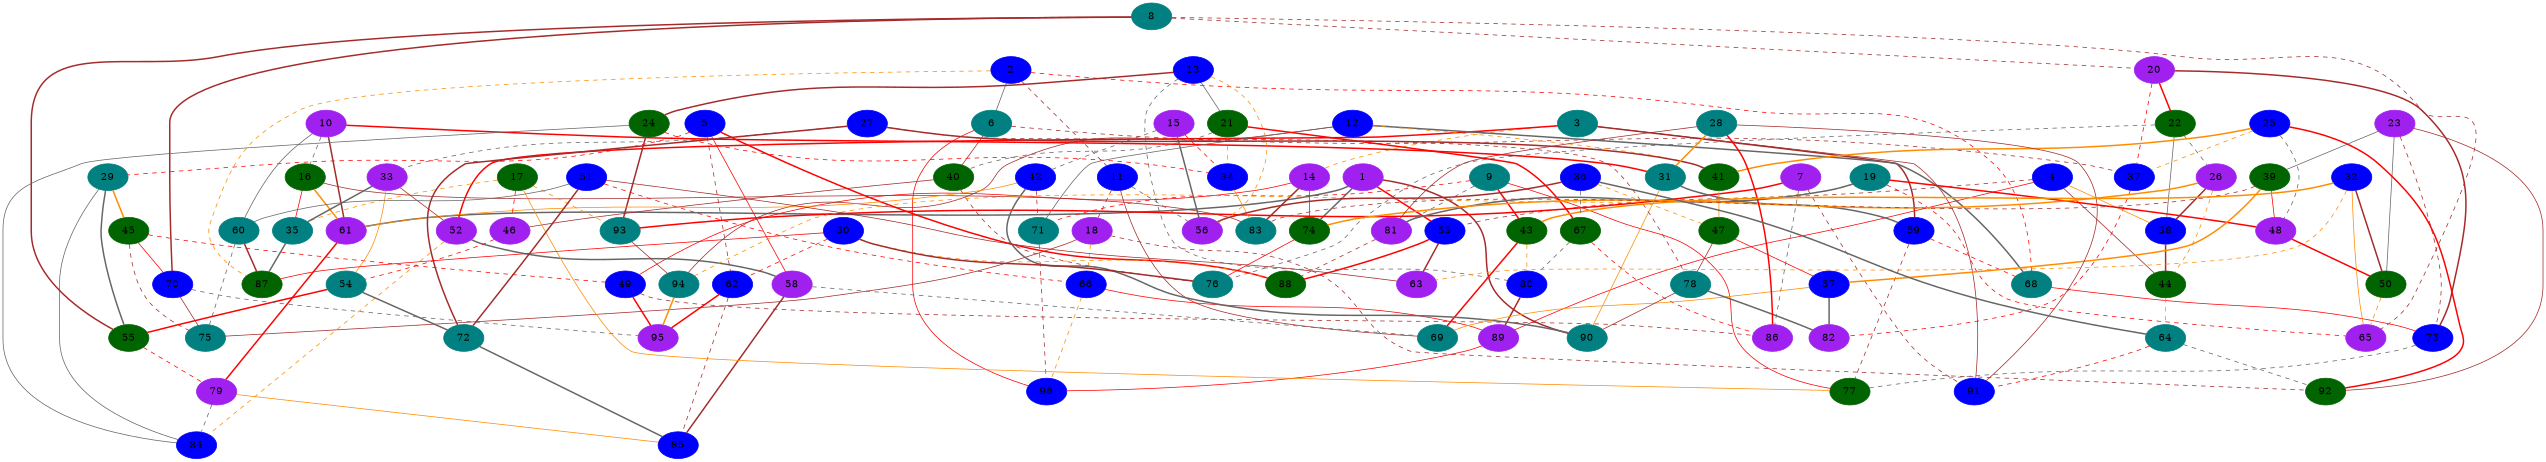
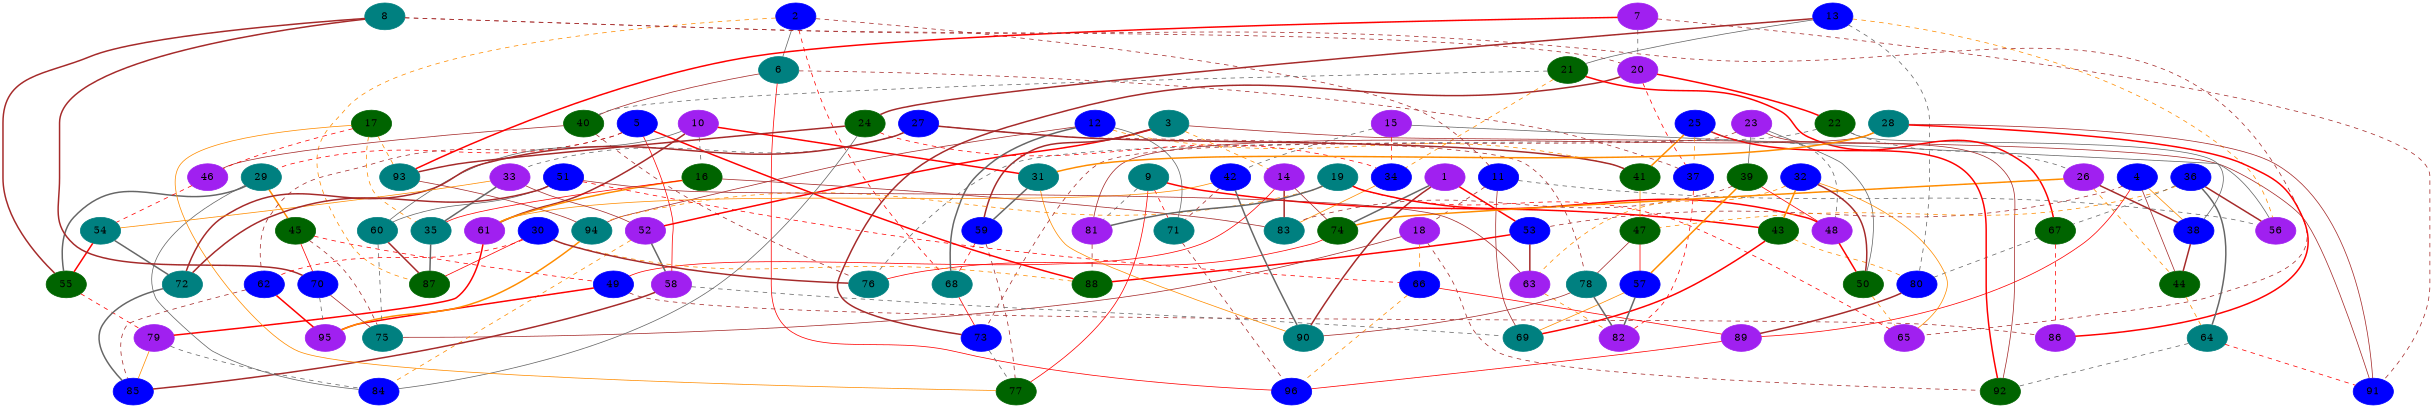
edge "15" -- "56": style bold -> solid
edge "1" -- "61": removed
edge "7" -- "86": now "7" -- "20"
edge "63" -- "82": added
